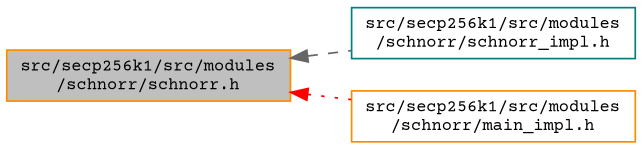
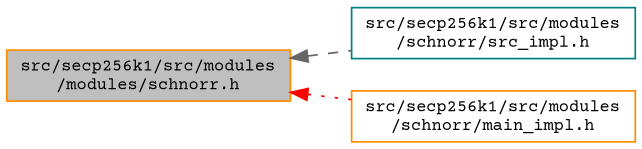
node "src/secp256k1/src/modules /schnorr/schnorr_impl.h": label "src/secp256k1/src/modules /schnorr/schnorr_impl.h" -> "src/secp256k1/src/modules /schnorr/src_impl.h"
node "src/secp256k1/src/modules /schnorr/schnorr.h": label "src/secp256k1/src/modules /schnorr/schnorr.h" -> "src/secp256k1/src/modules /modules/schnorr.h"
